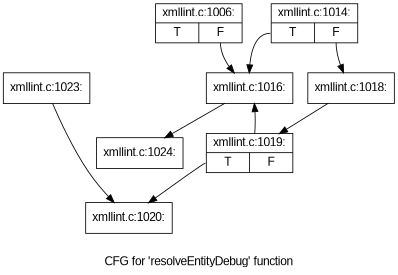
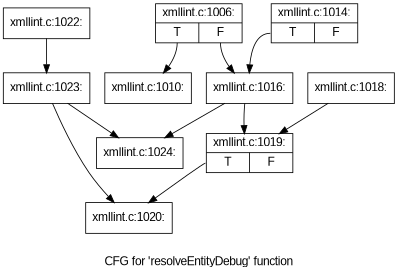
node "xmllint.c:1022:": added
edge "xmllint.c:1014:" -> "xmllint.c:1018:": removed
node "xmllint.c:1010:": added
edge "xmllint.c:1023:" -> "xmllint.c:1024:": added
edge "xmllint.c:1019:" -> "xmllint.c:1016:": reversed
